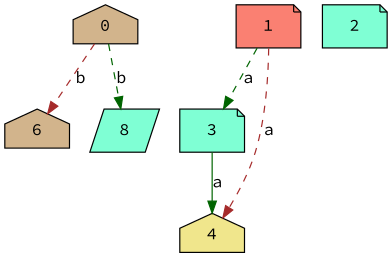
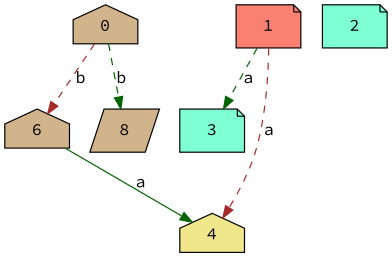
node "8": fillcolor aquamarine -> tan
edge "3" -> "4": now "6" -> "4"
